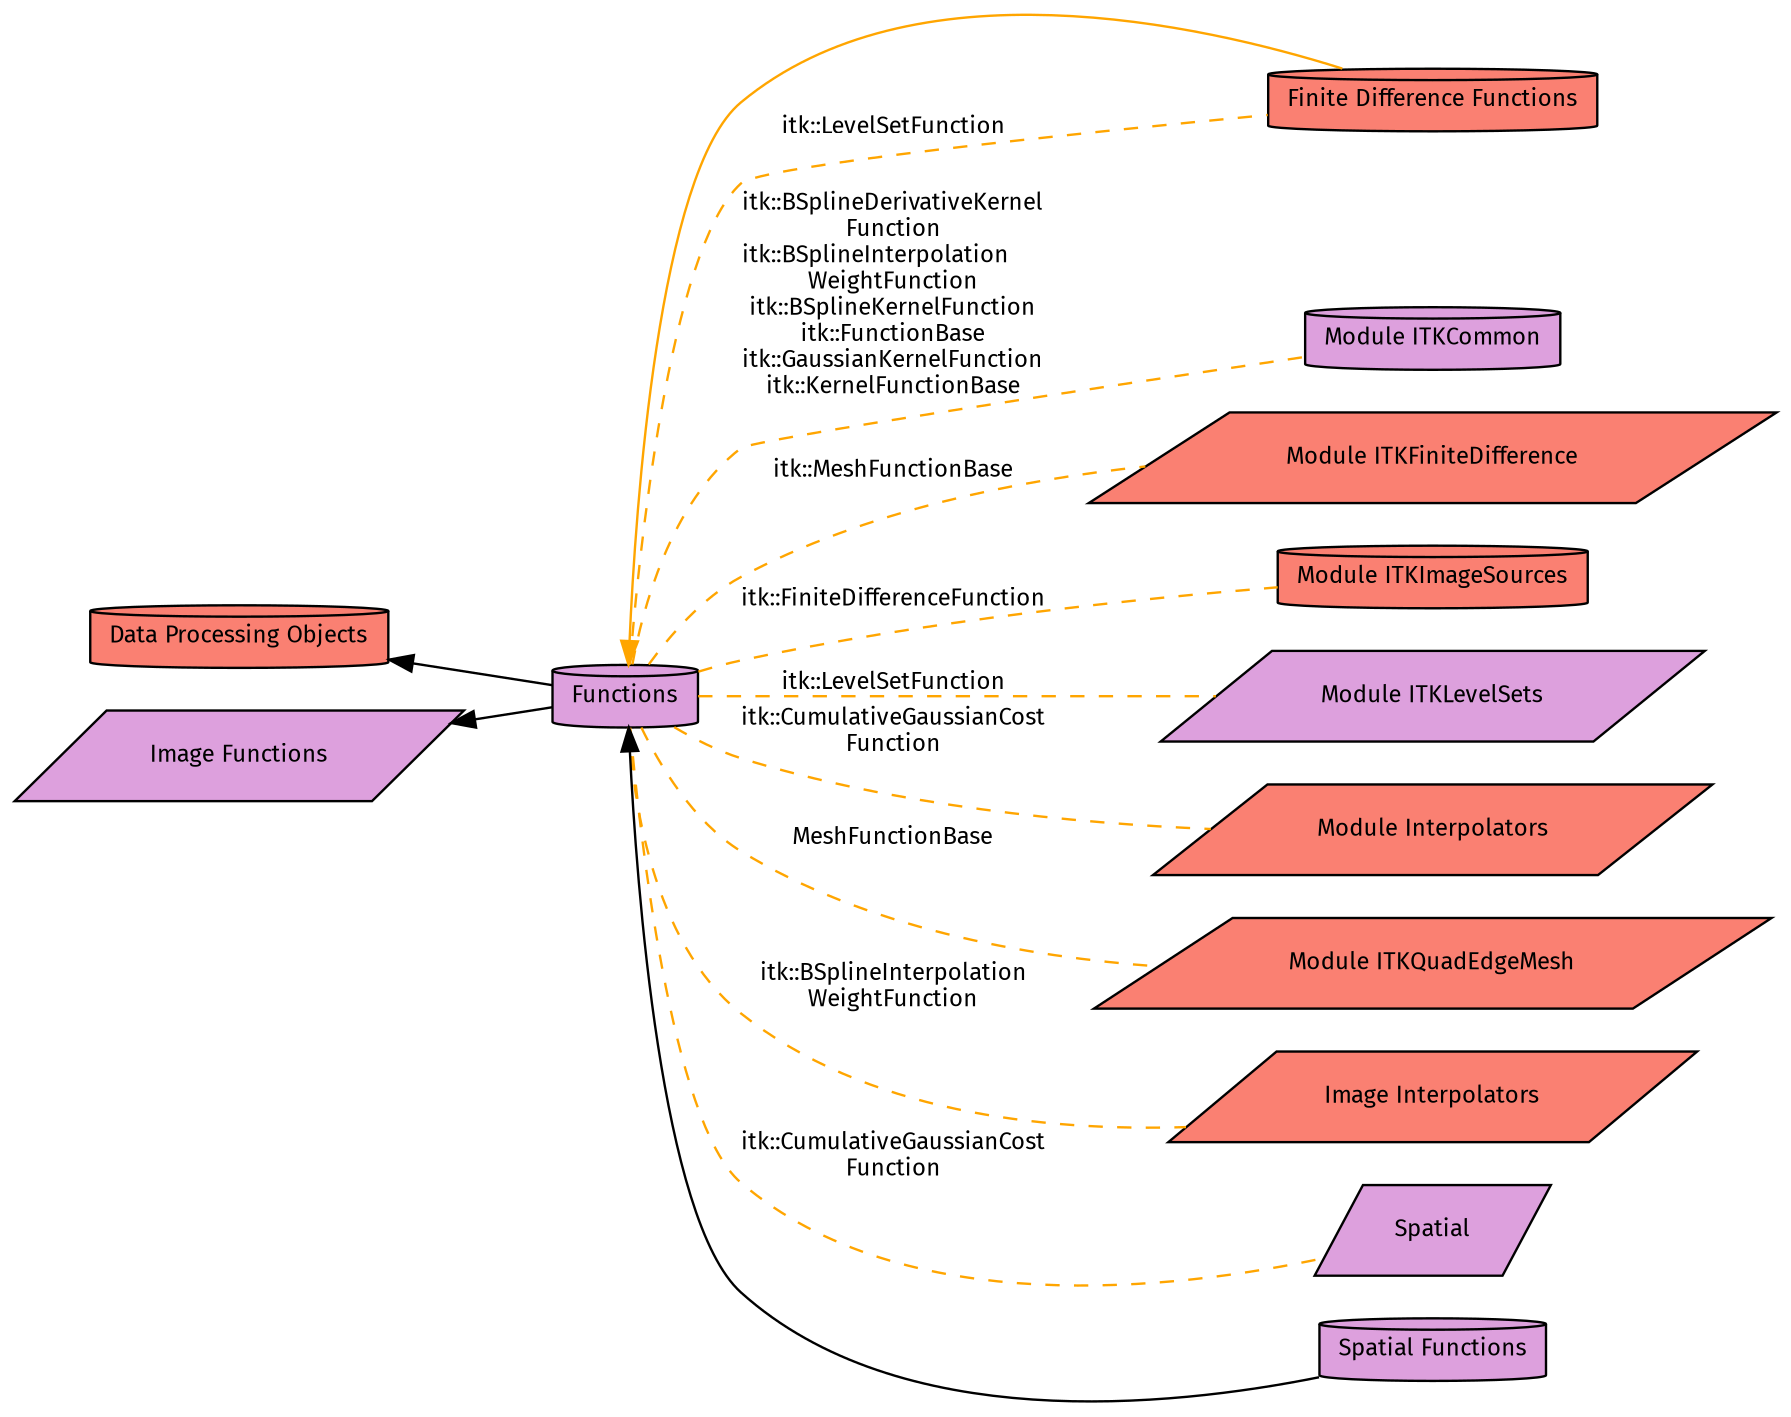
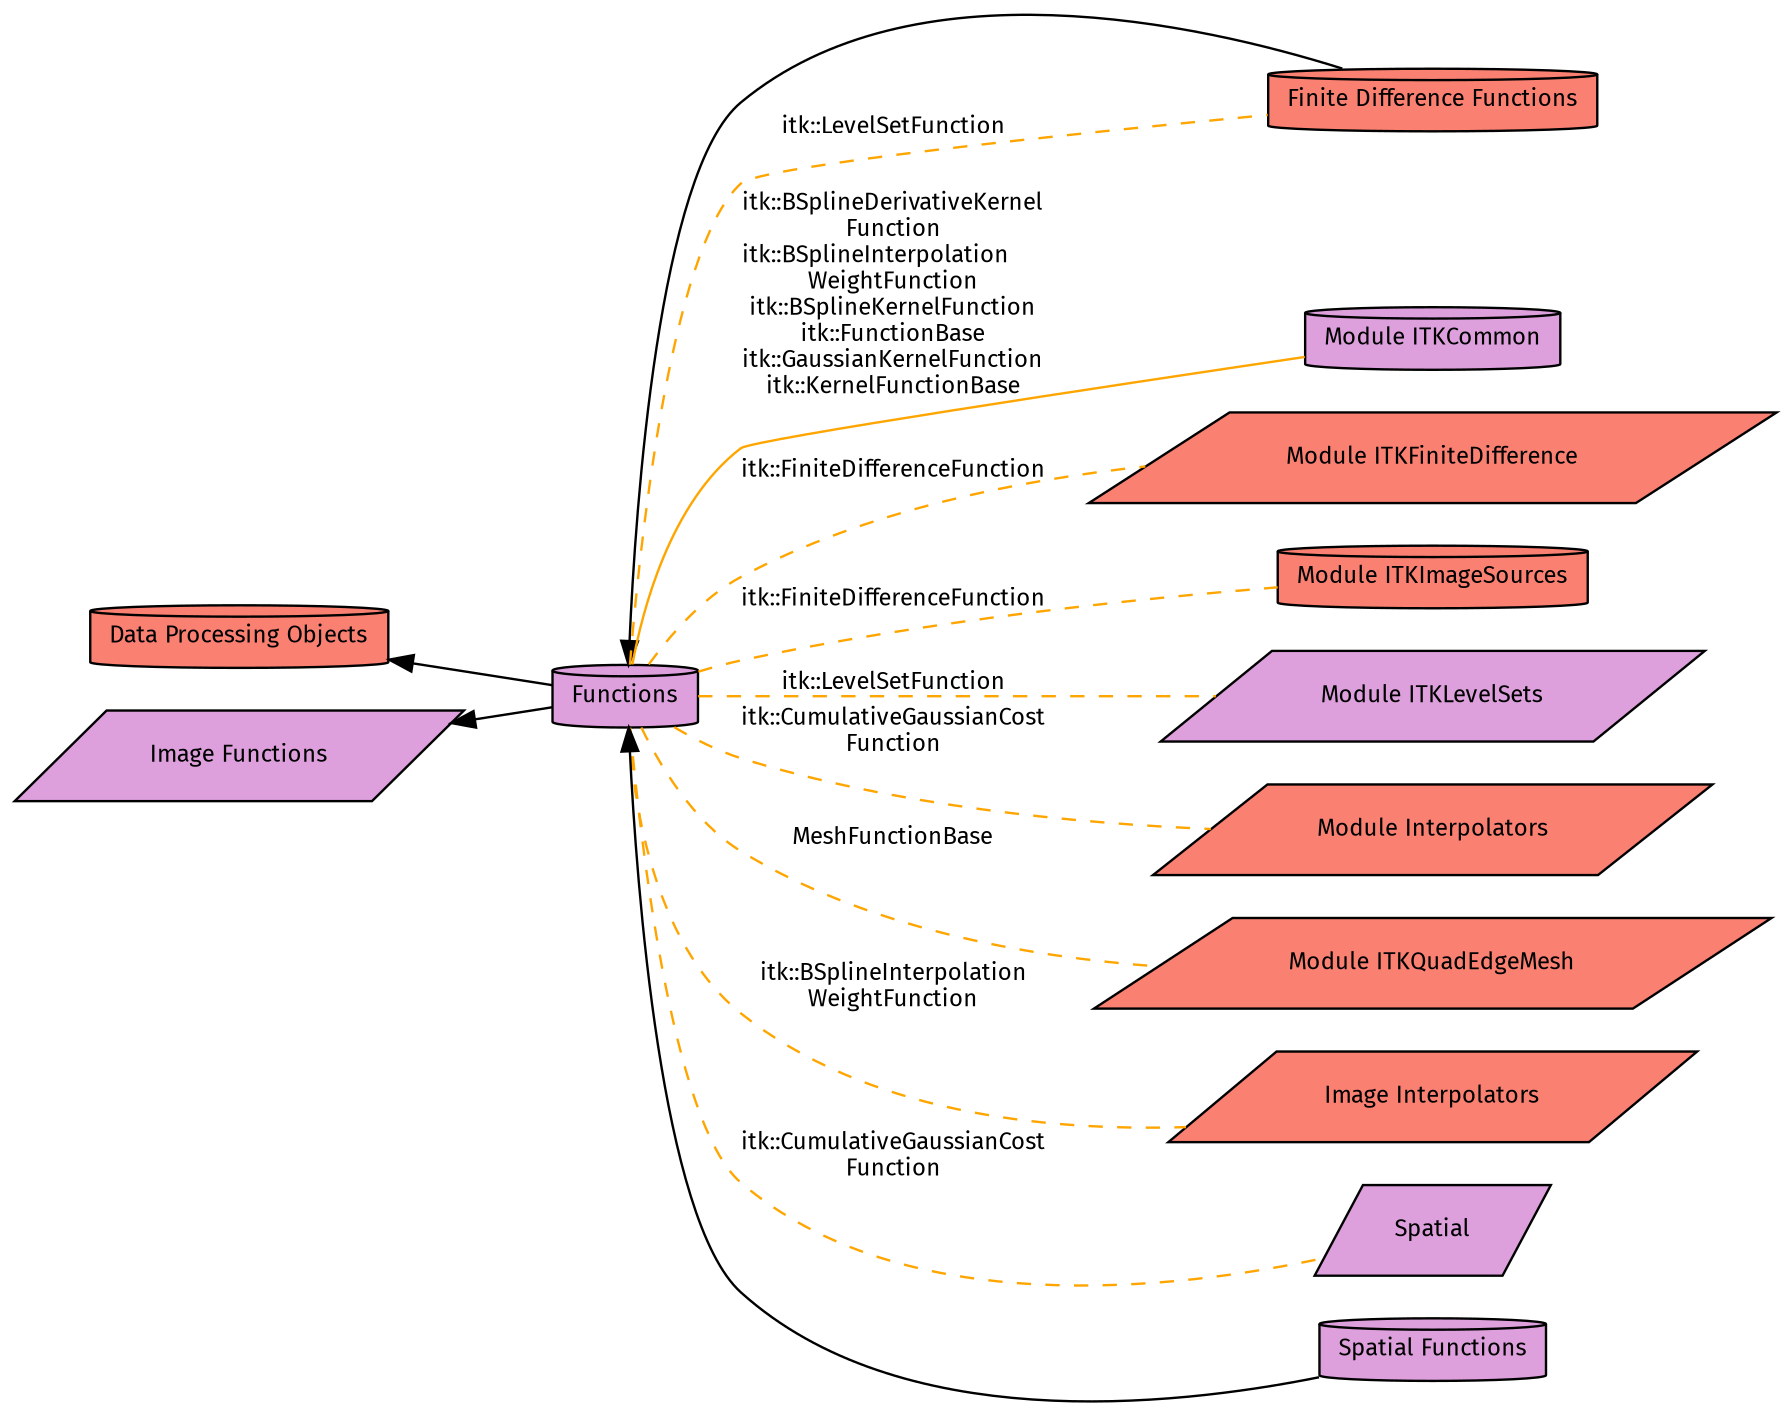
edge "Finite Difference Functions" -> "Functions": color orange -> black
edge "Module ITKCommon" -- "Functions": style dashed -> solid
edge "Module ITKFiniteDifference" -- "Functions": label "itk::MeshFunctionBase" -> "itk::FiniteDifferenceFunction"
